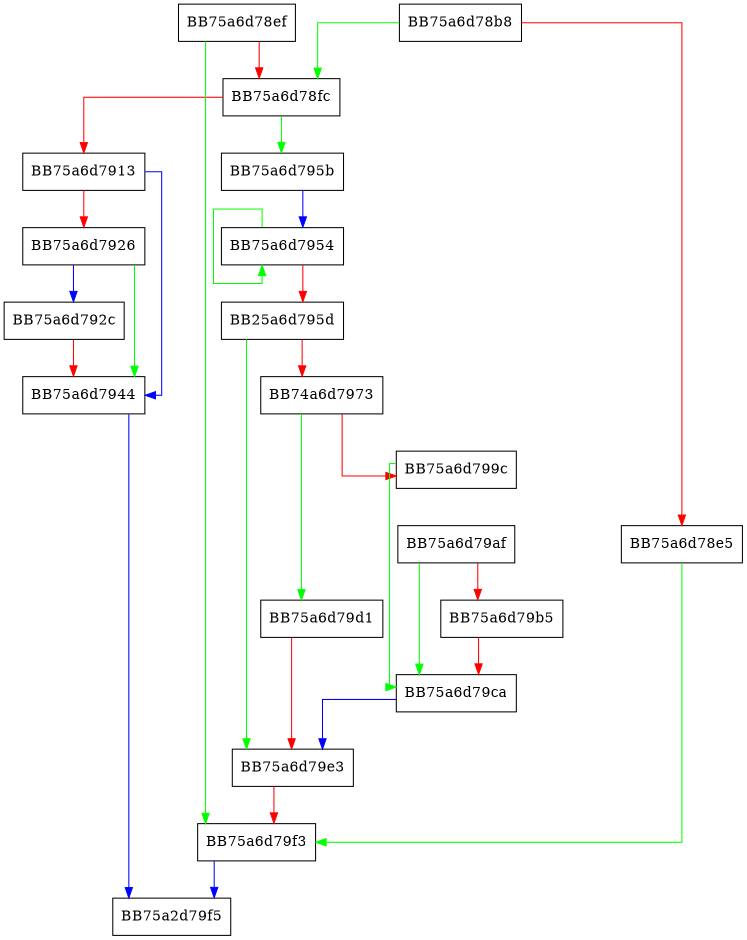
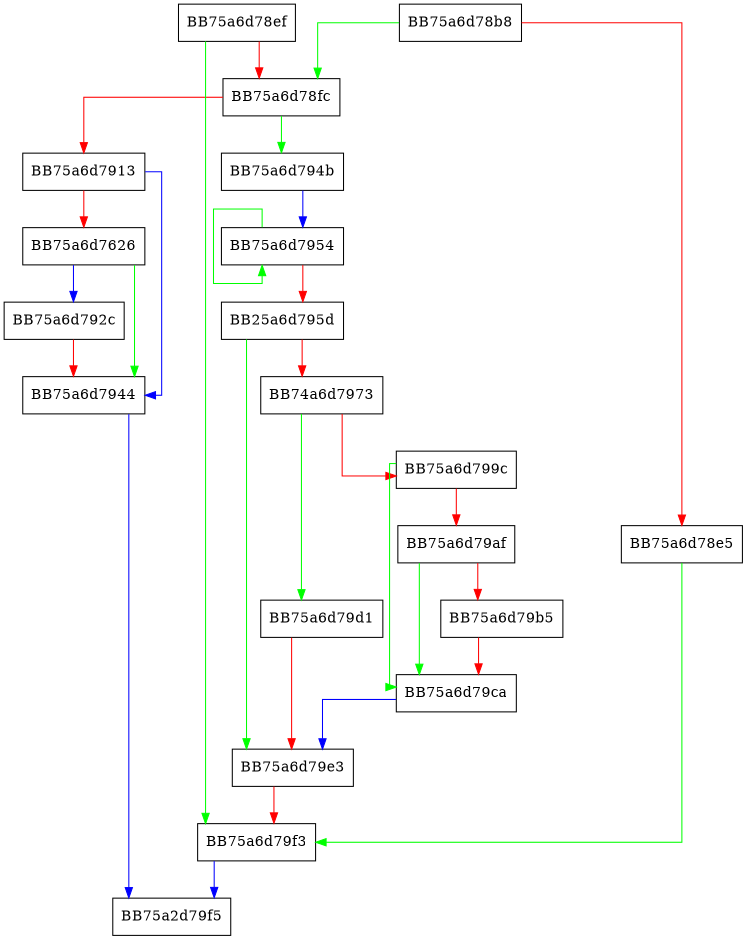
node "BB75a6d795b": label "BB75a6d795b" -> "BB75a6d794b"
node "BB75a6d7926": label "BB75a6d7926" -> "BB75a6d7626"
edge "BB75a6d799c" -> "BB75a6d79af": added
